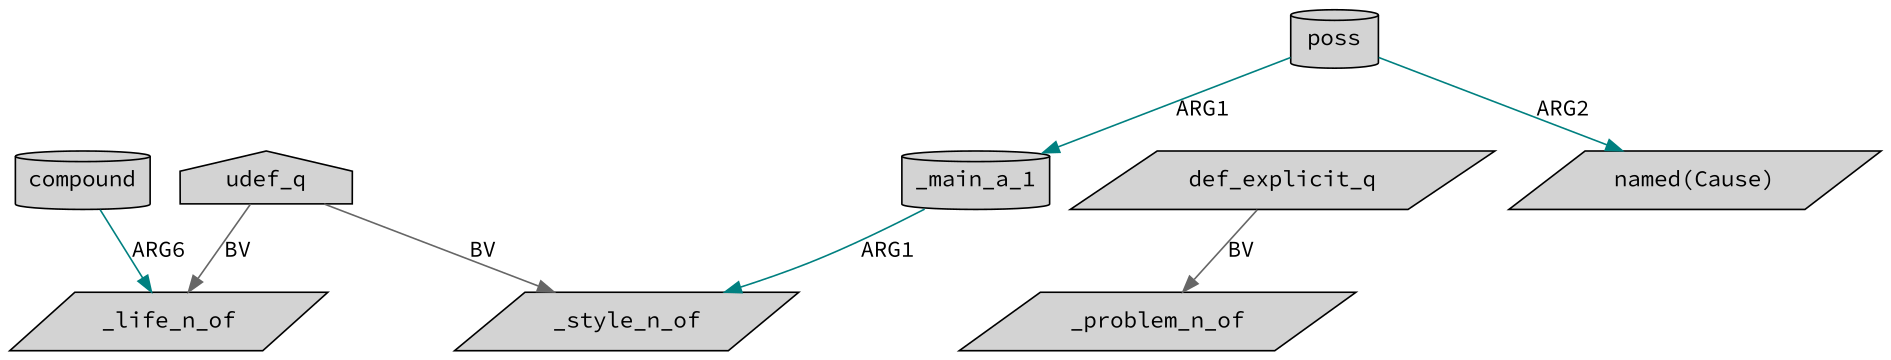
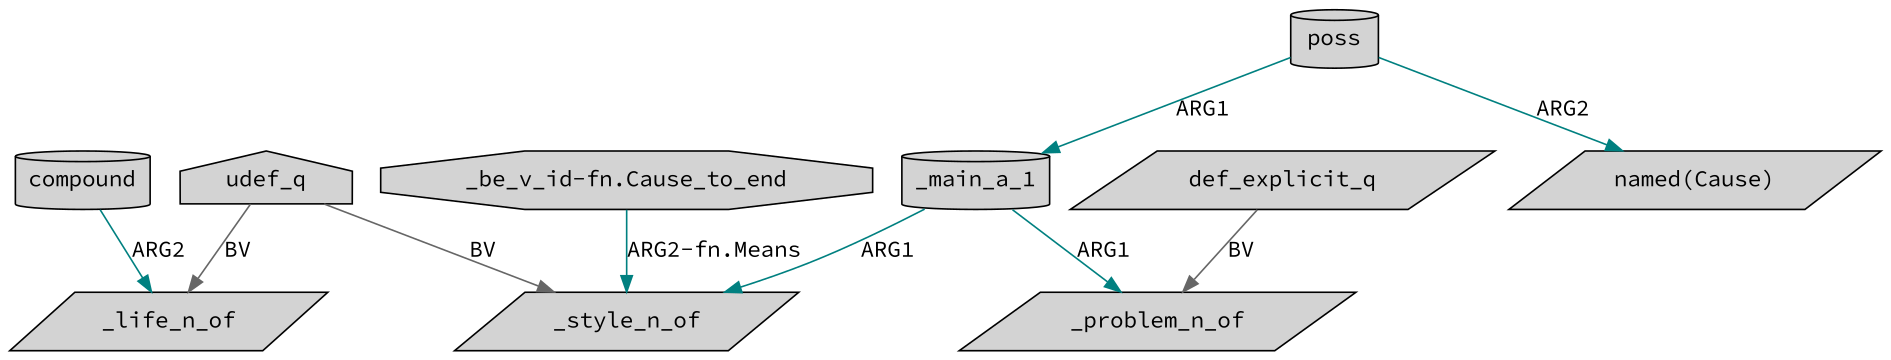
node "_be_v_id-fn.Cause_to_end": added
edge "_main_a_1" -> "_problem_n_of": added, label "ARG1"
edge "compound" -> "_life_n_of": label "ARG6" -> "ARG2"
